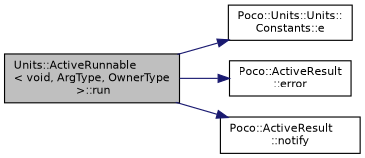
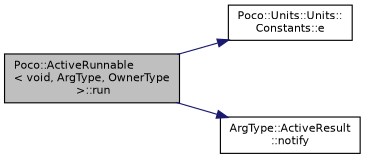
node "Units::ActiveRunnable < void, ArgType, OwnerType >::run": label "Units::ActiveRunnable < void, ArgType, OwnerType >::run" -> "Poco::ActiveRunnable < void, ArgType, OwnerType >::run"
node "Poco::ActiveResult ::error": removed
node "Poco::ActiveResult ::notify": label "Poco::ActiveResult ::notify" -> "ArgType::ActiveResult ::notify"
